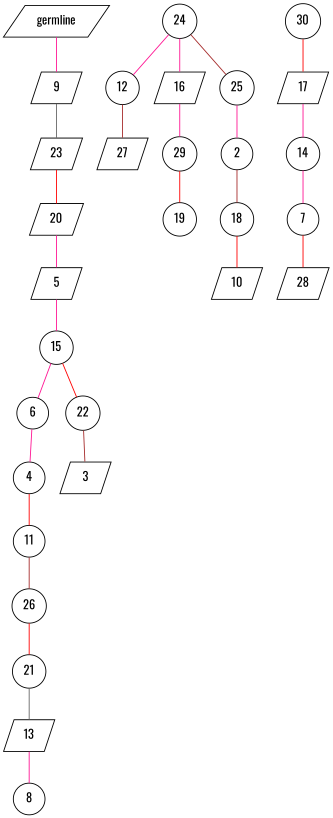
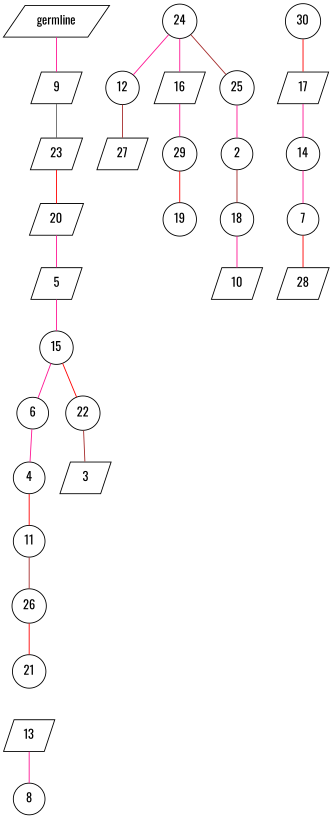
edge "18" -- "10": color red -> deeppink
edge "21" -- "13": removed
